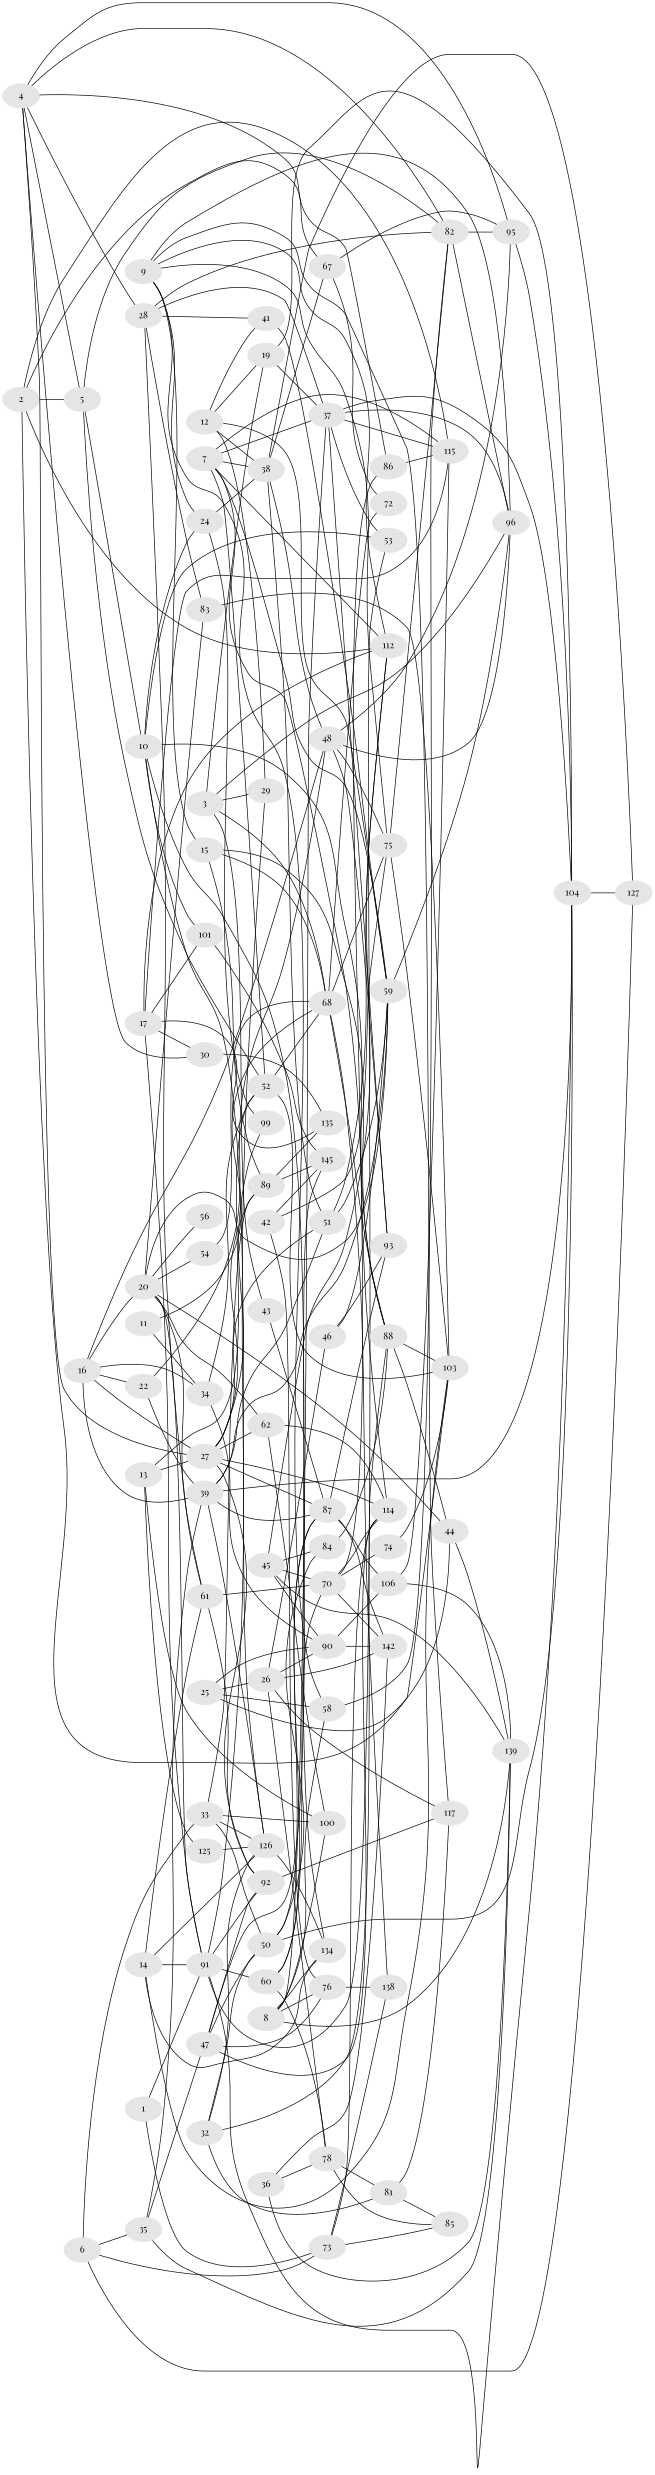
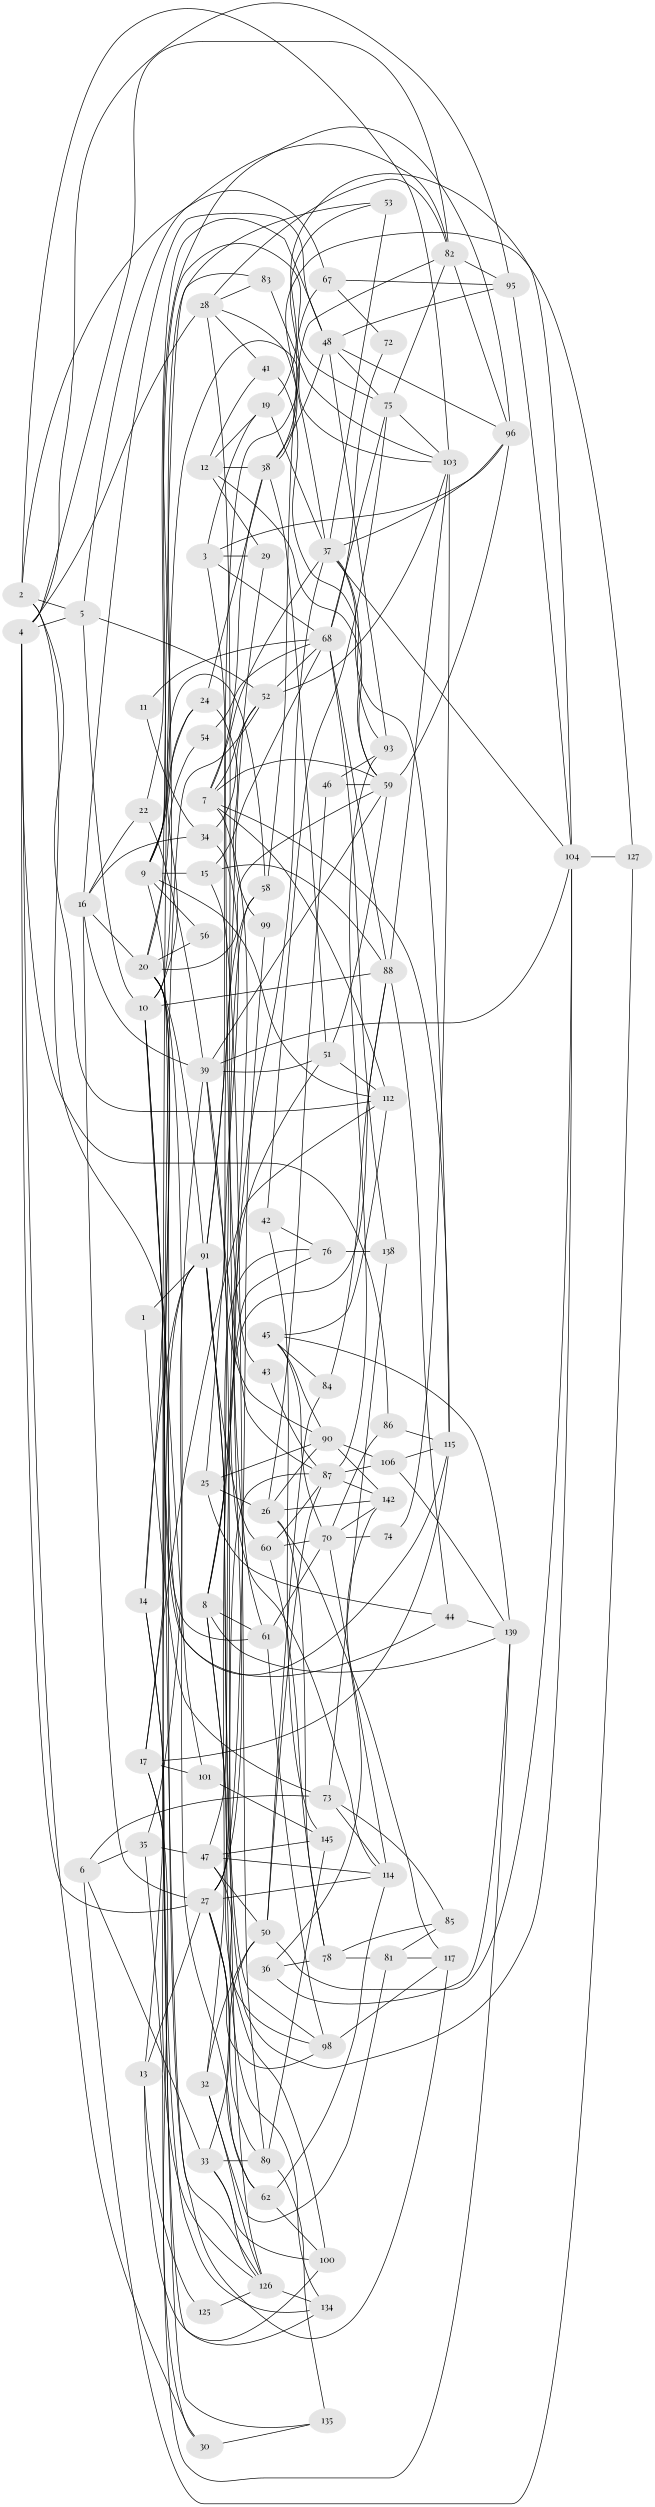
edge "9" -- "56": added
edge "61" -- "14": now "61" -- "8"
node "92": label "92" -> "98"
